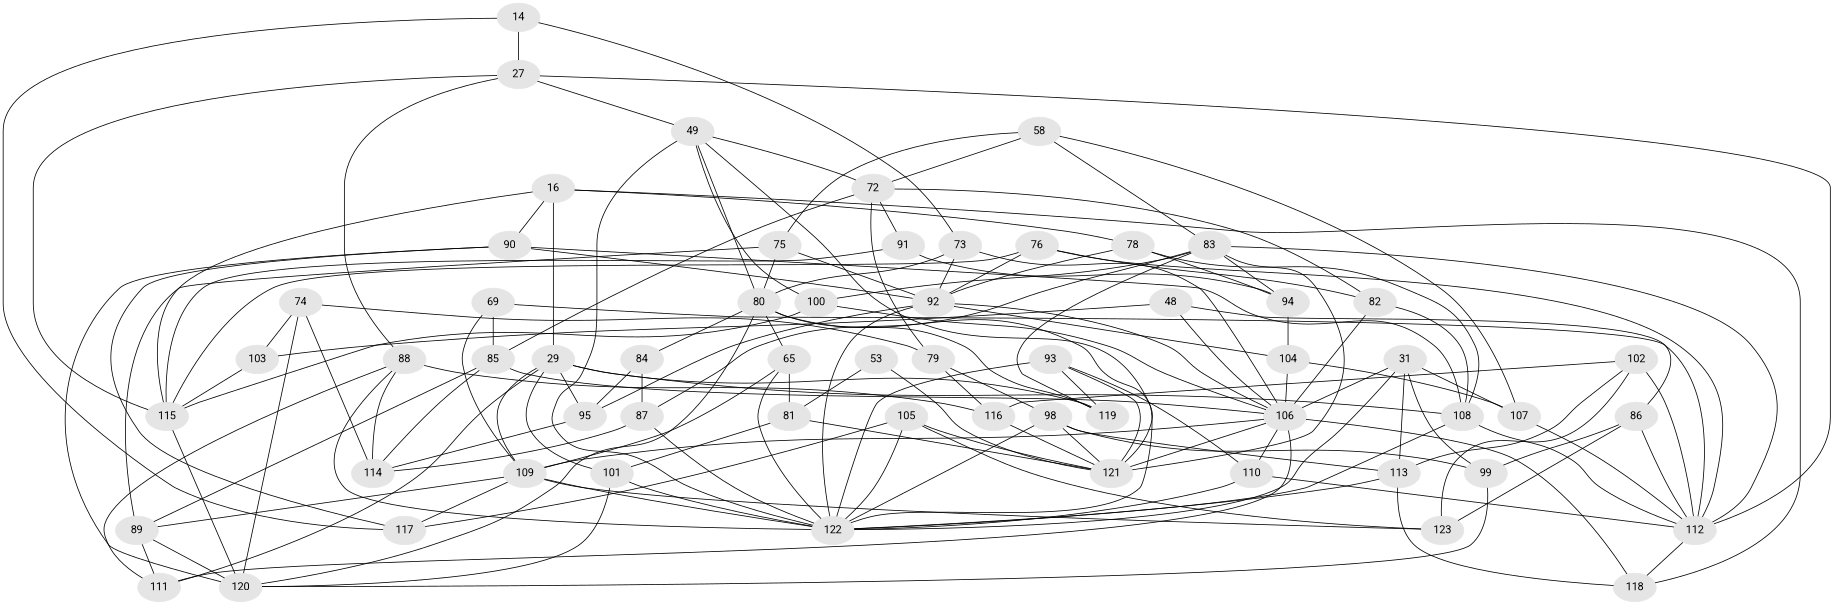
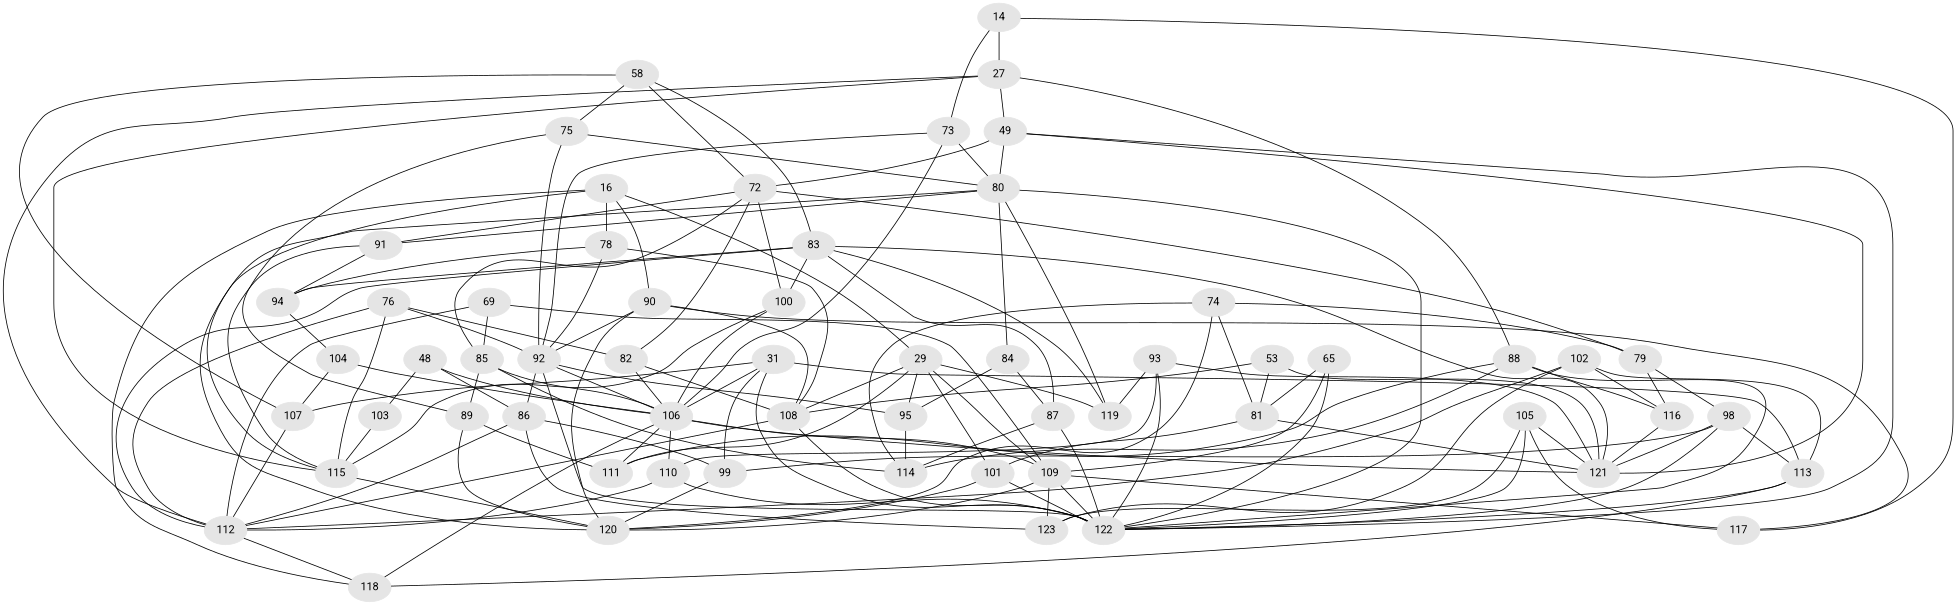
edge "49" -- "100": now "72" -- "100"
edge "92" -- "104": now "92" -- "86"
edge "74" -- "103": now "74" -- "81"
edge "80" -- "65": now "80" -- "91"
edge "53" -- "108": added
edge "109" -- "89": now "109" -- "120"
